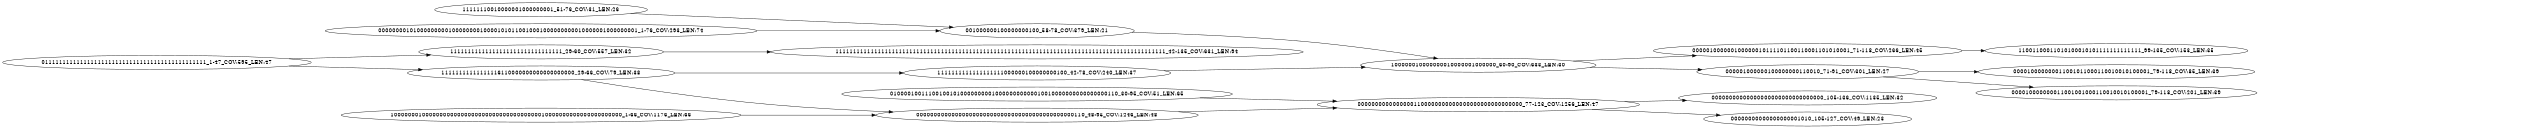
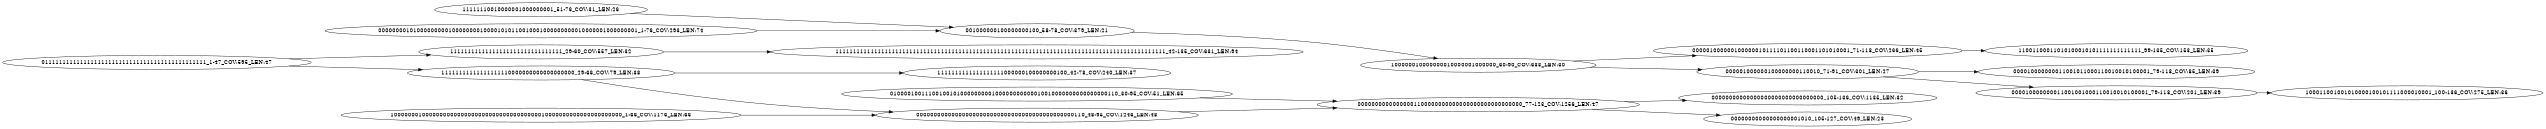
edge "1111111111111111111000000100000000100_42-78_COV:240_LEN:37" -> "100000010000000010000001000000_60-90_COV:633_LEN:30": removed
node "11111111111111116110000000000000000000_29-66_COV:79_LEN:38": label "11111111111111116110000000000000000000_29-66_COV:79_LEN:38" -> "11111111111111111110000000000000000000_29-66_COV:79_LEN:38"
node "100011001001010000100101111000010001_100-136_COV:275_LEN:36": added
